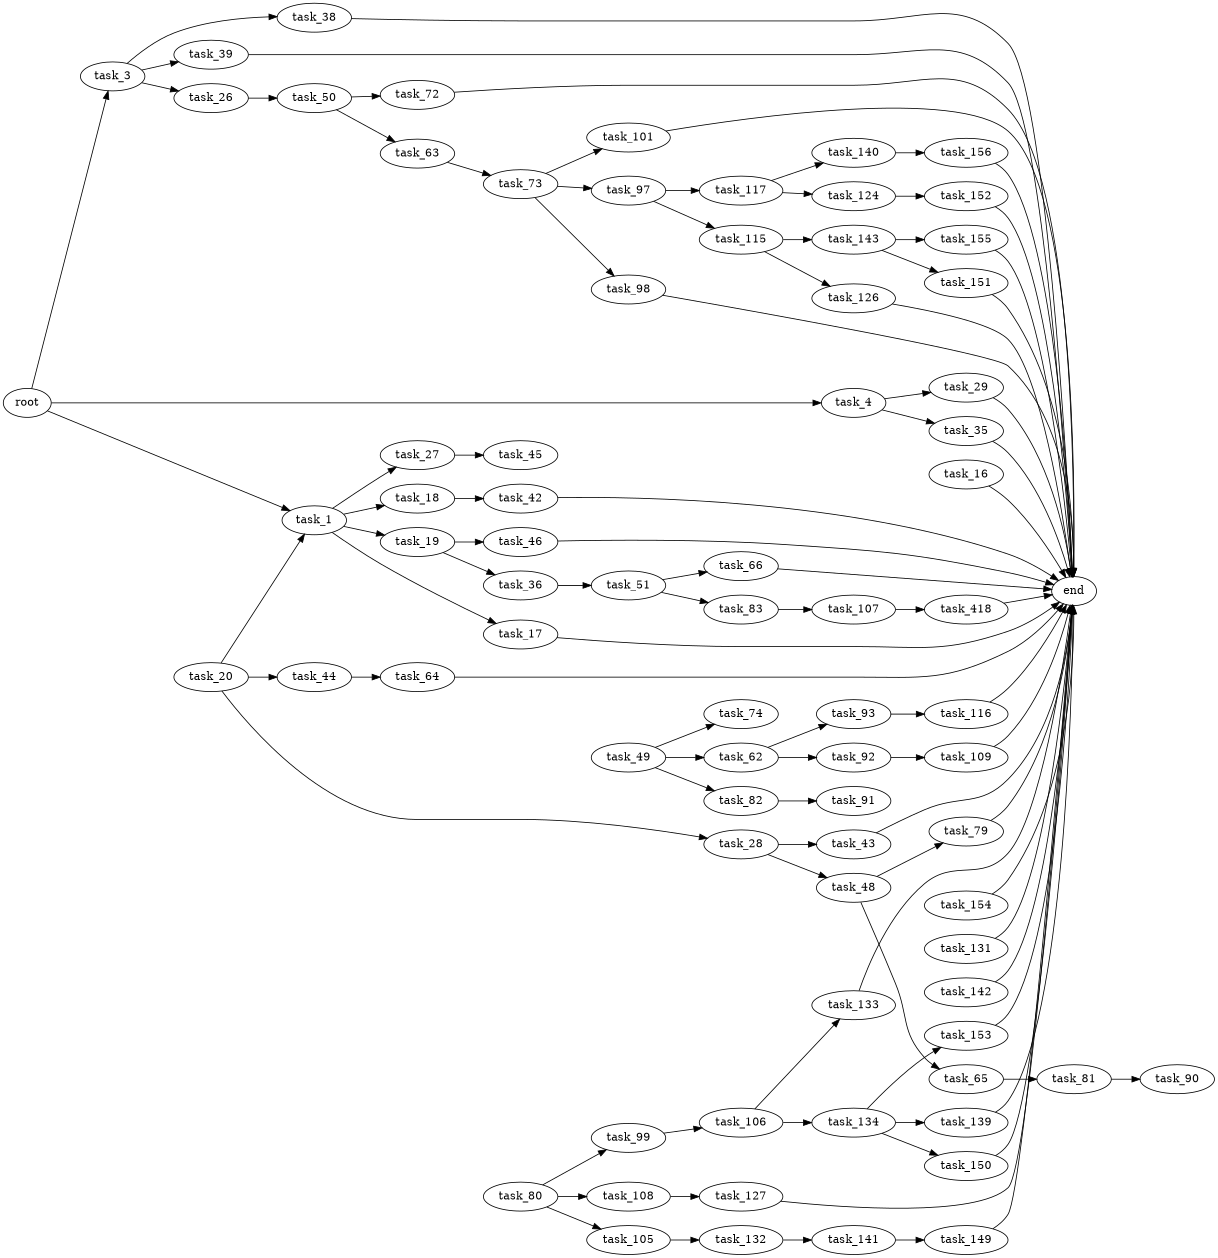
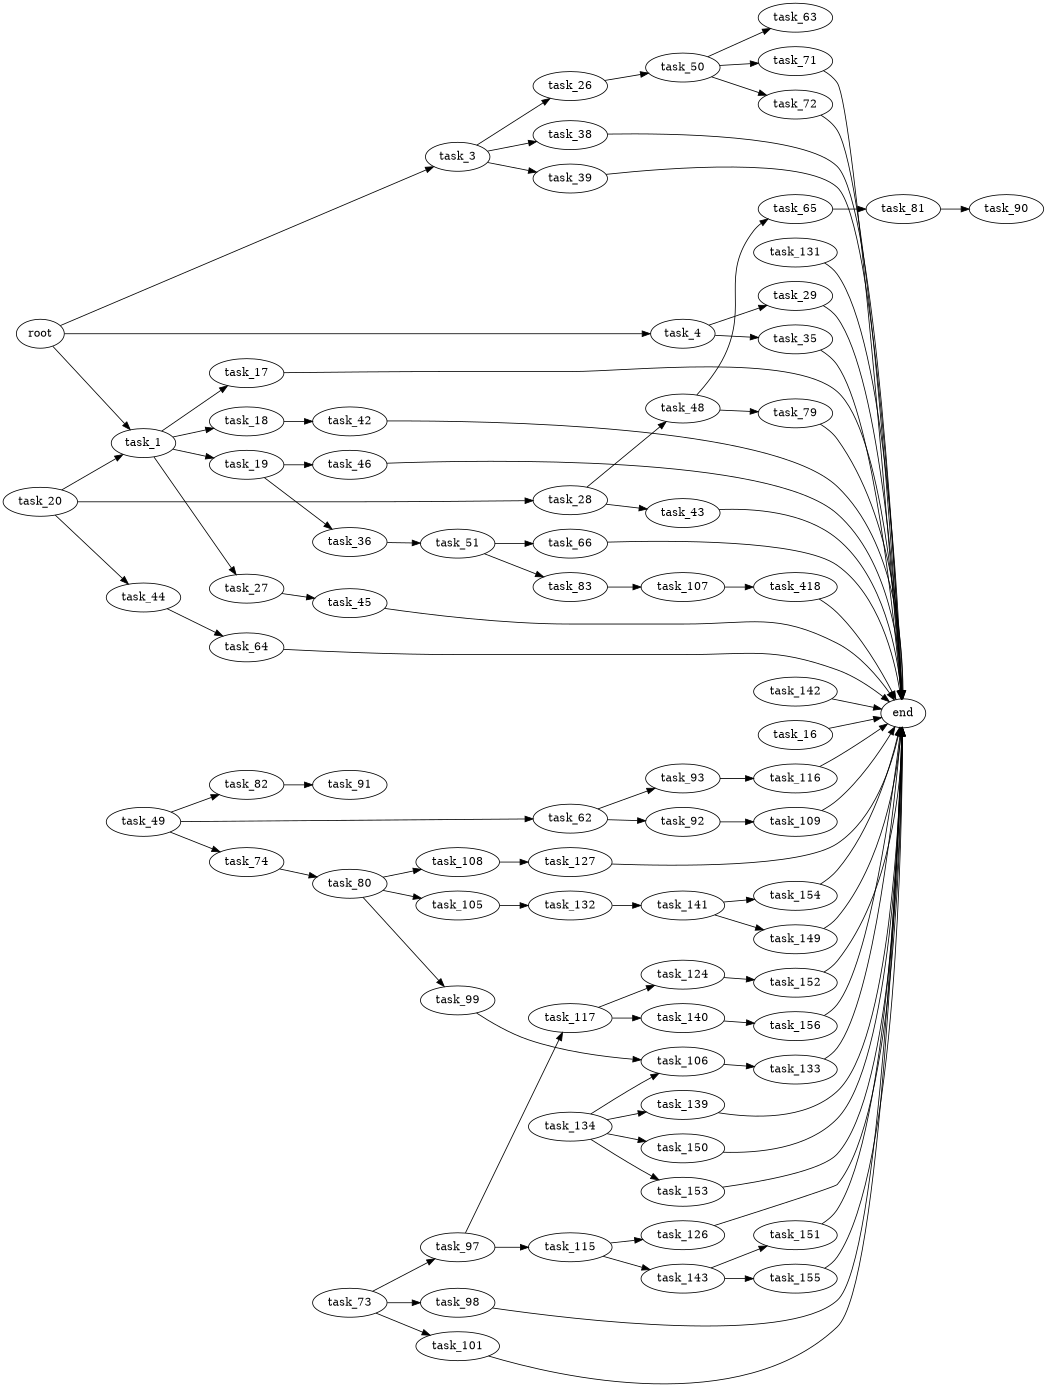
node "task_71": added
edge "task_63" -> "task_73": removed
edge "task_45" -> "end": added
edge "task_74" -> "task_80": added
edge "task_141" -> "task_154": added
edge "task_106" -> "task_134": reversed
